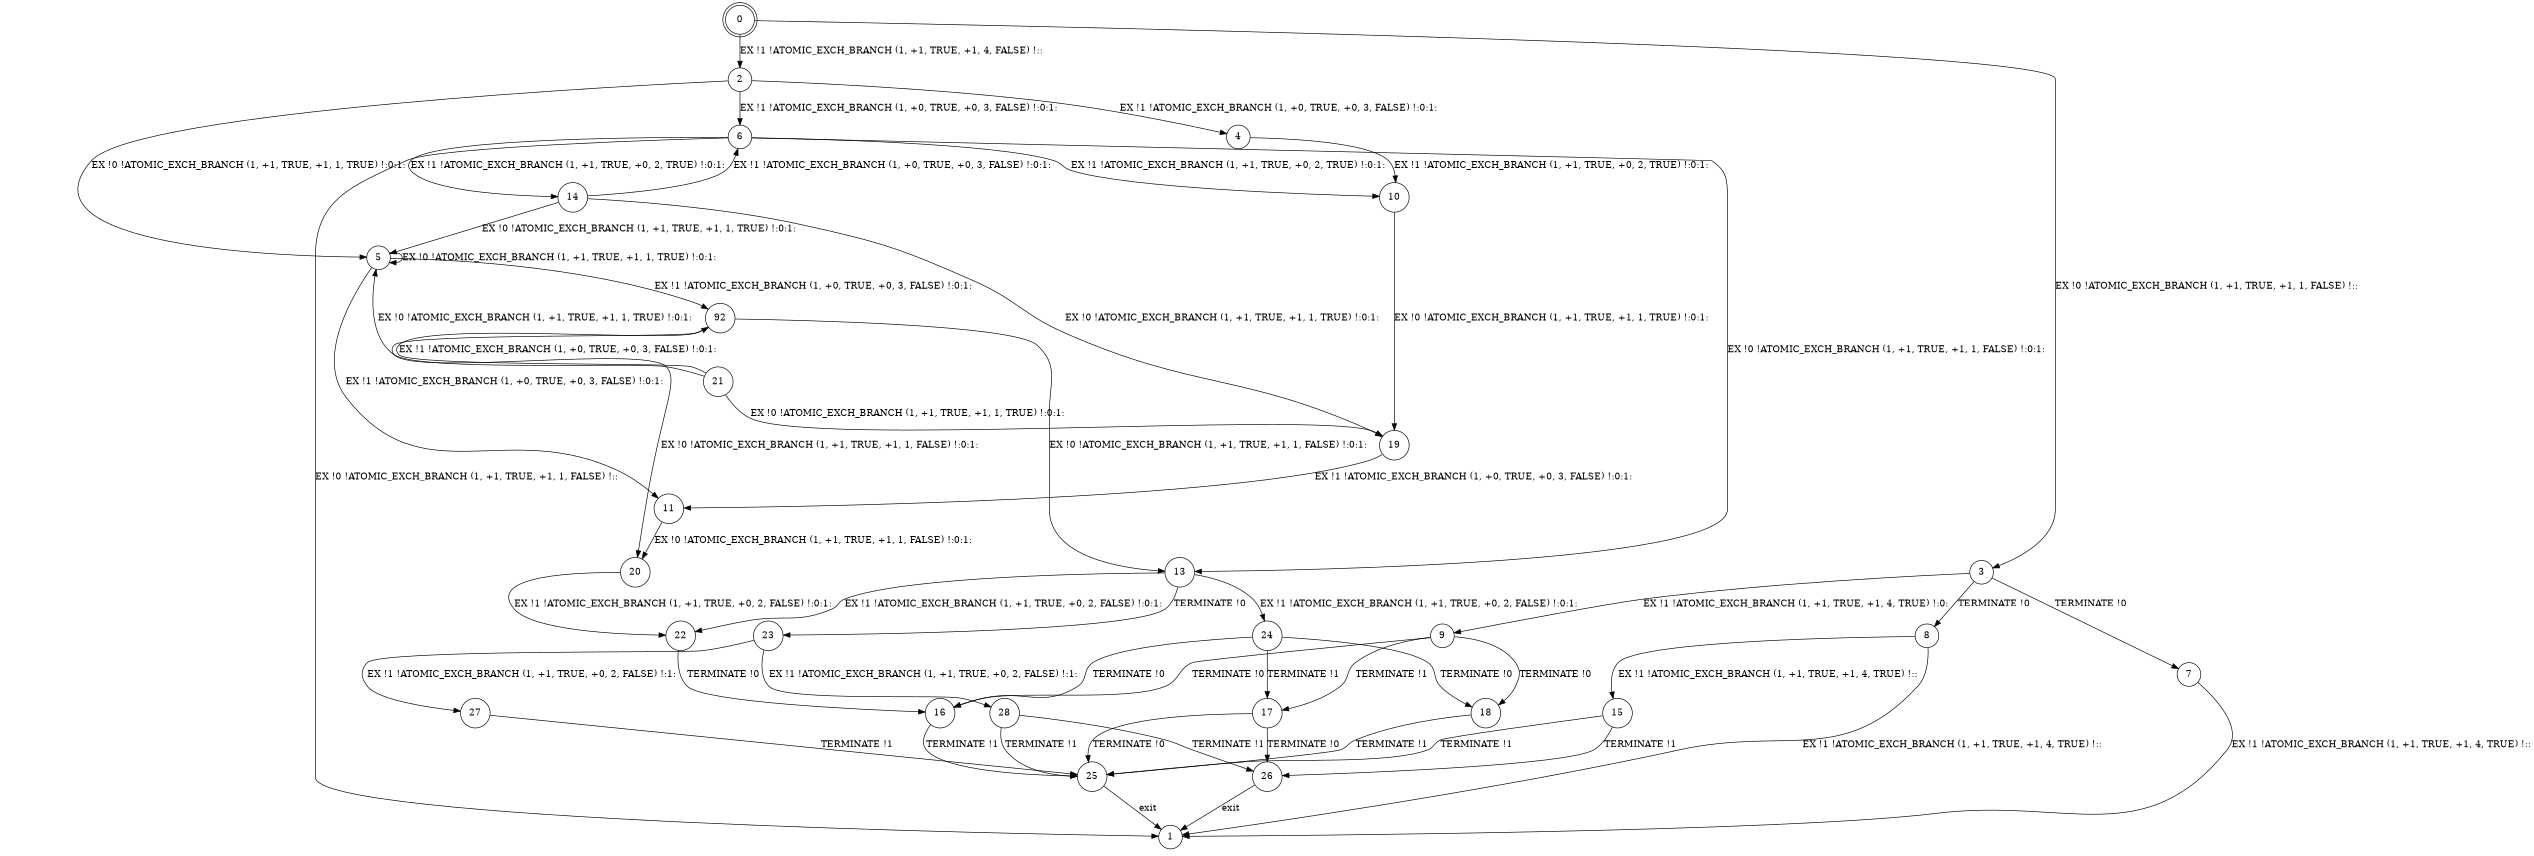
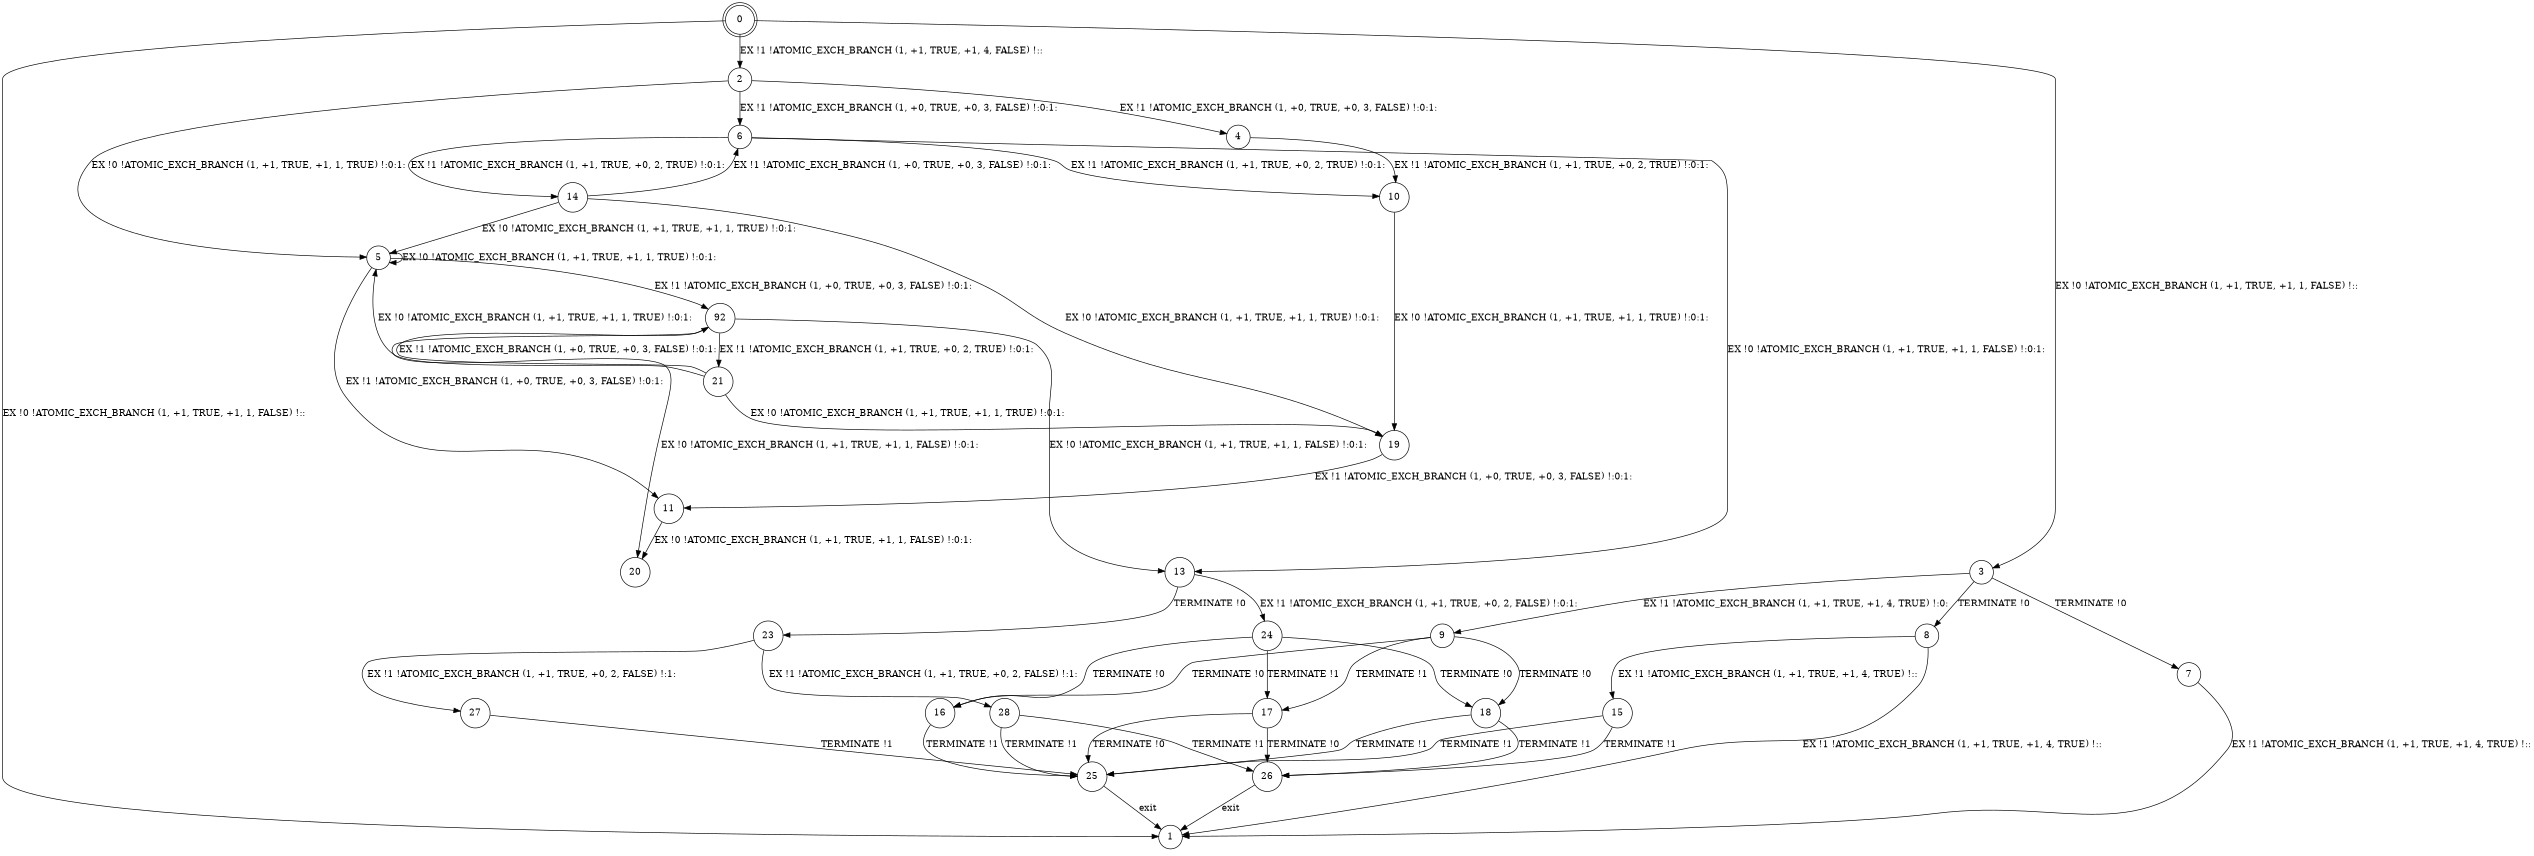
edge "92" -> "21": added, label "EX !1 !ATOMIC_EXCH_BRANCH (1, +1, TRUE, +0, 2, TRUE) !:0:1:"
node "22": removed
edge "6" -> "1": now "0" -> "1"
edge "18" -> "26": added, label "TERMINATE !1"
